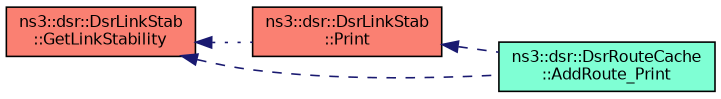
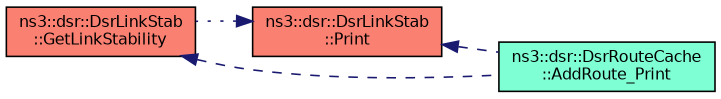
edge "ns3::dsr::DsrLinkStab ::Print" -> "ns3::dsr::DsrLinkStab ::GetLinkStability": reversed
